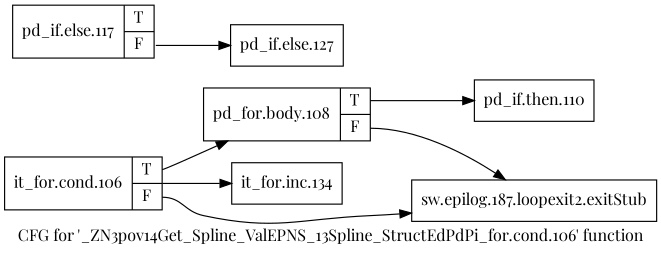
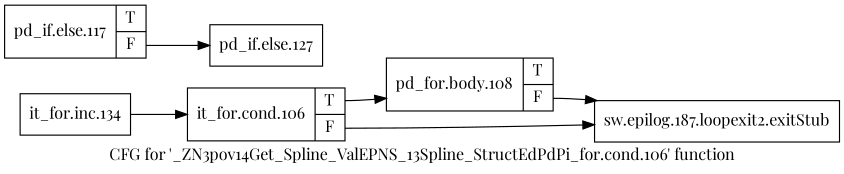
node "pd_if.then.110": removed
edge "it_for.cond.106" -> "it_for.inc.134": reversed
